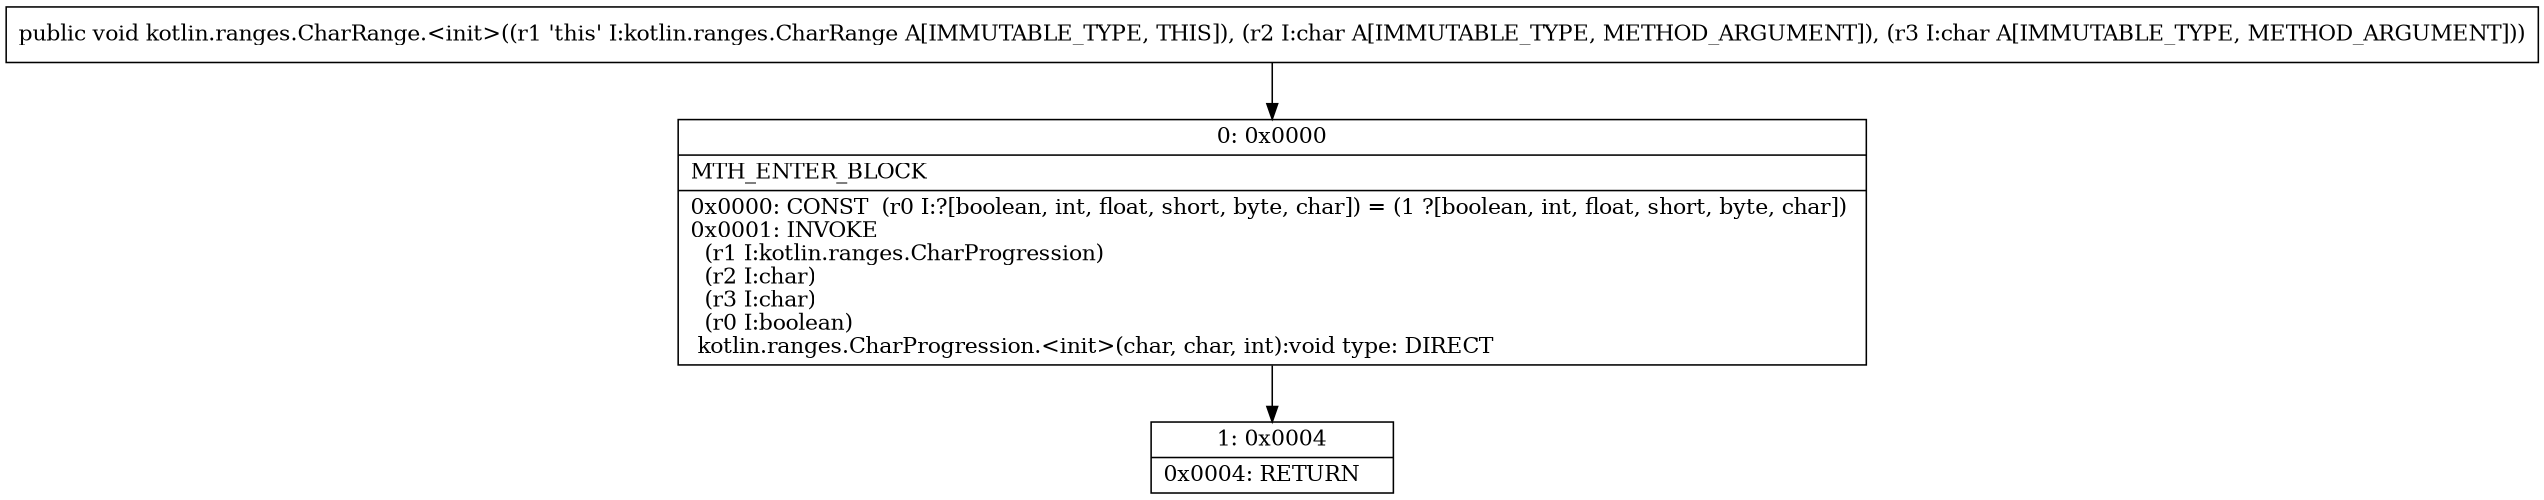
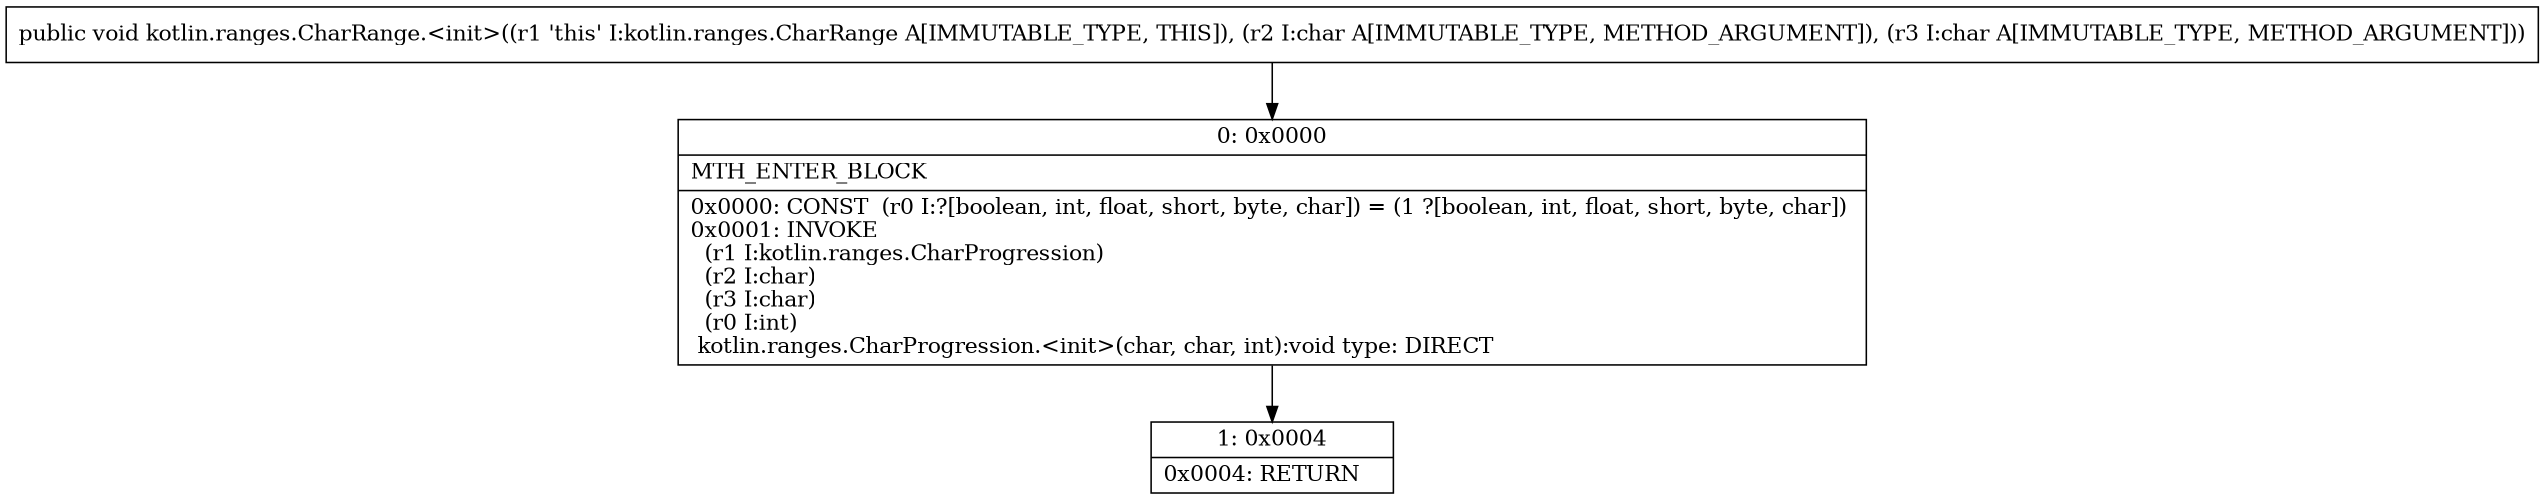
node "0: 0x0000": text "(r0 I:boolean)" -> "(r0 I:int)"
